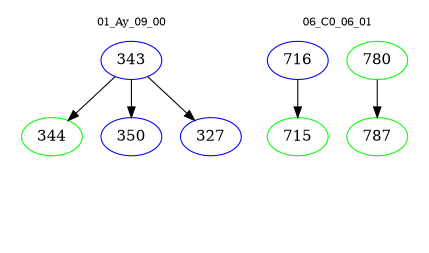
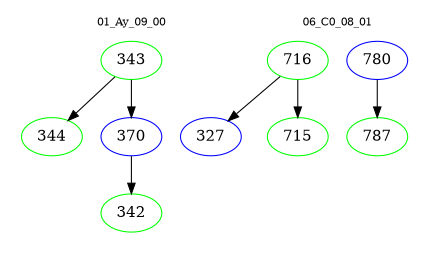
cluster "06_C0_06_01": label "06_C0_06_01" -> "06_C0_08_01"
node "343": color blue -> green
node "716": color blue -> green
node "780": color green -> blue
edge "343" -> "327": now "716" -> "327"
node "350": label "350" -> "370"
node "342": added
